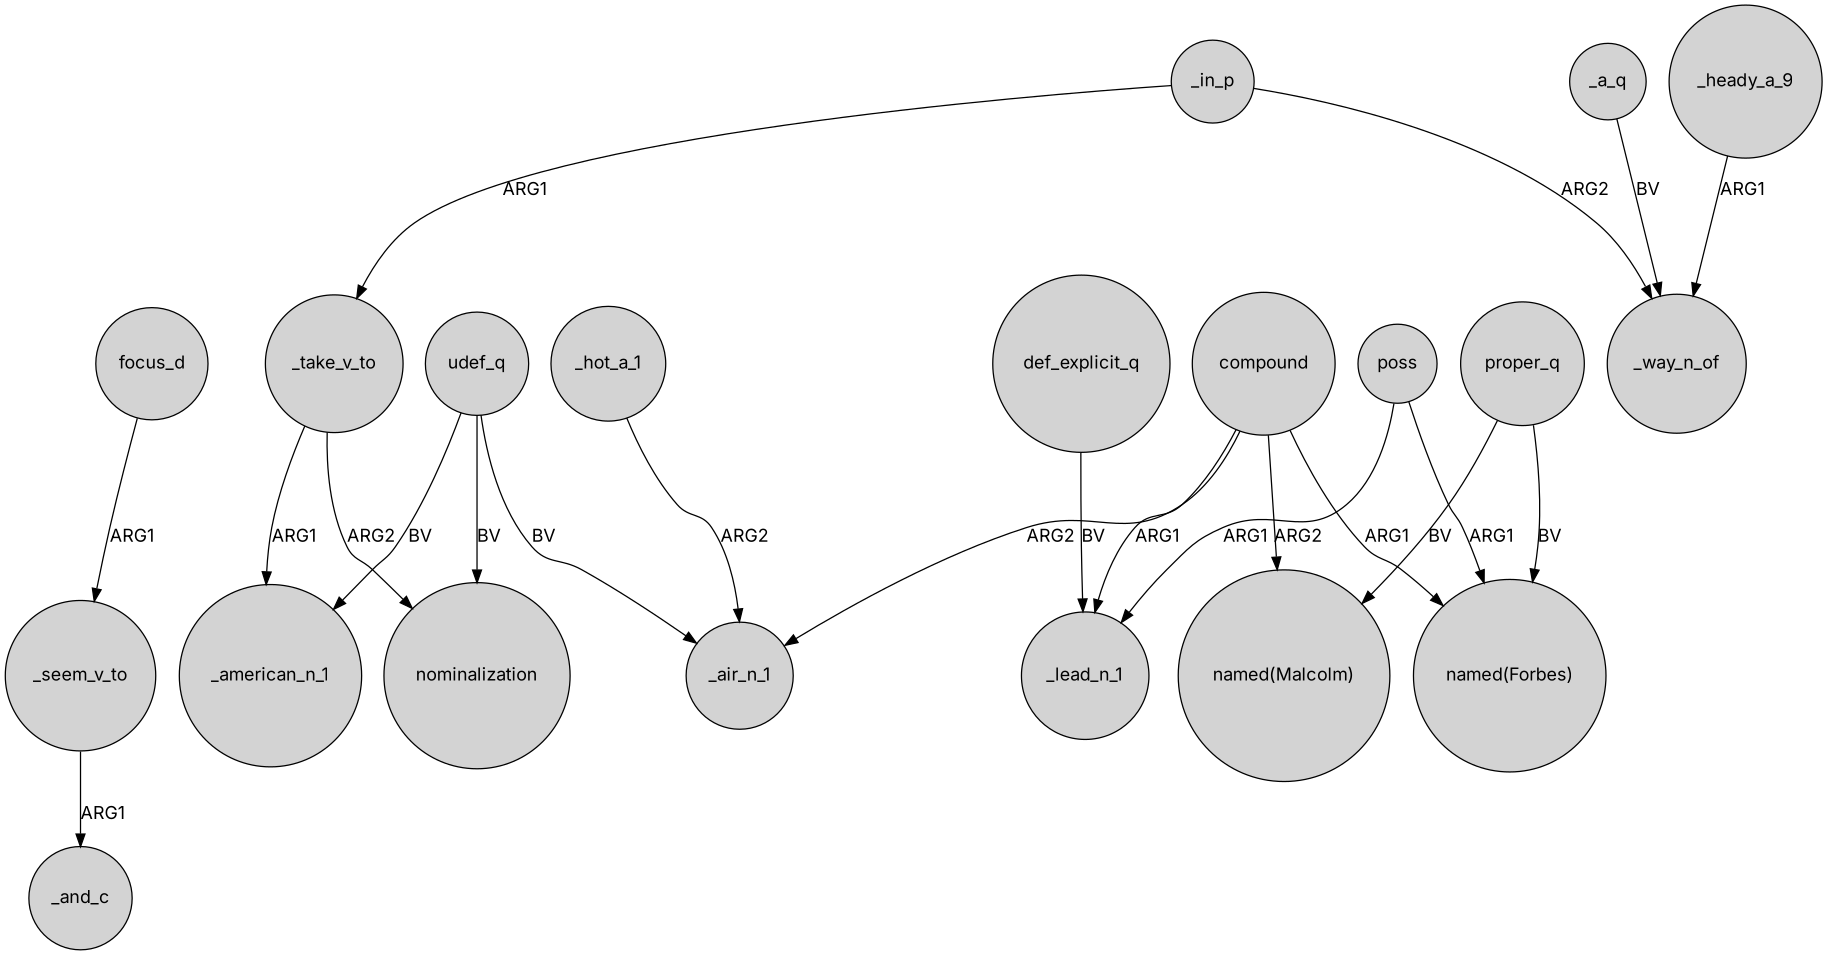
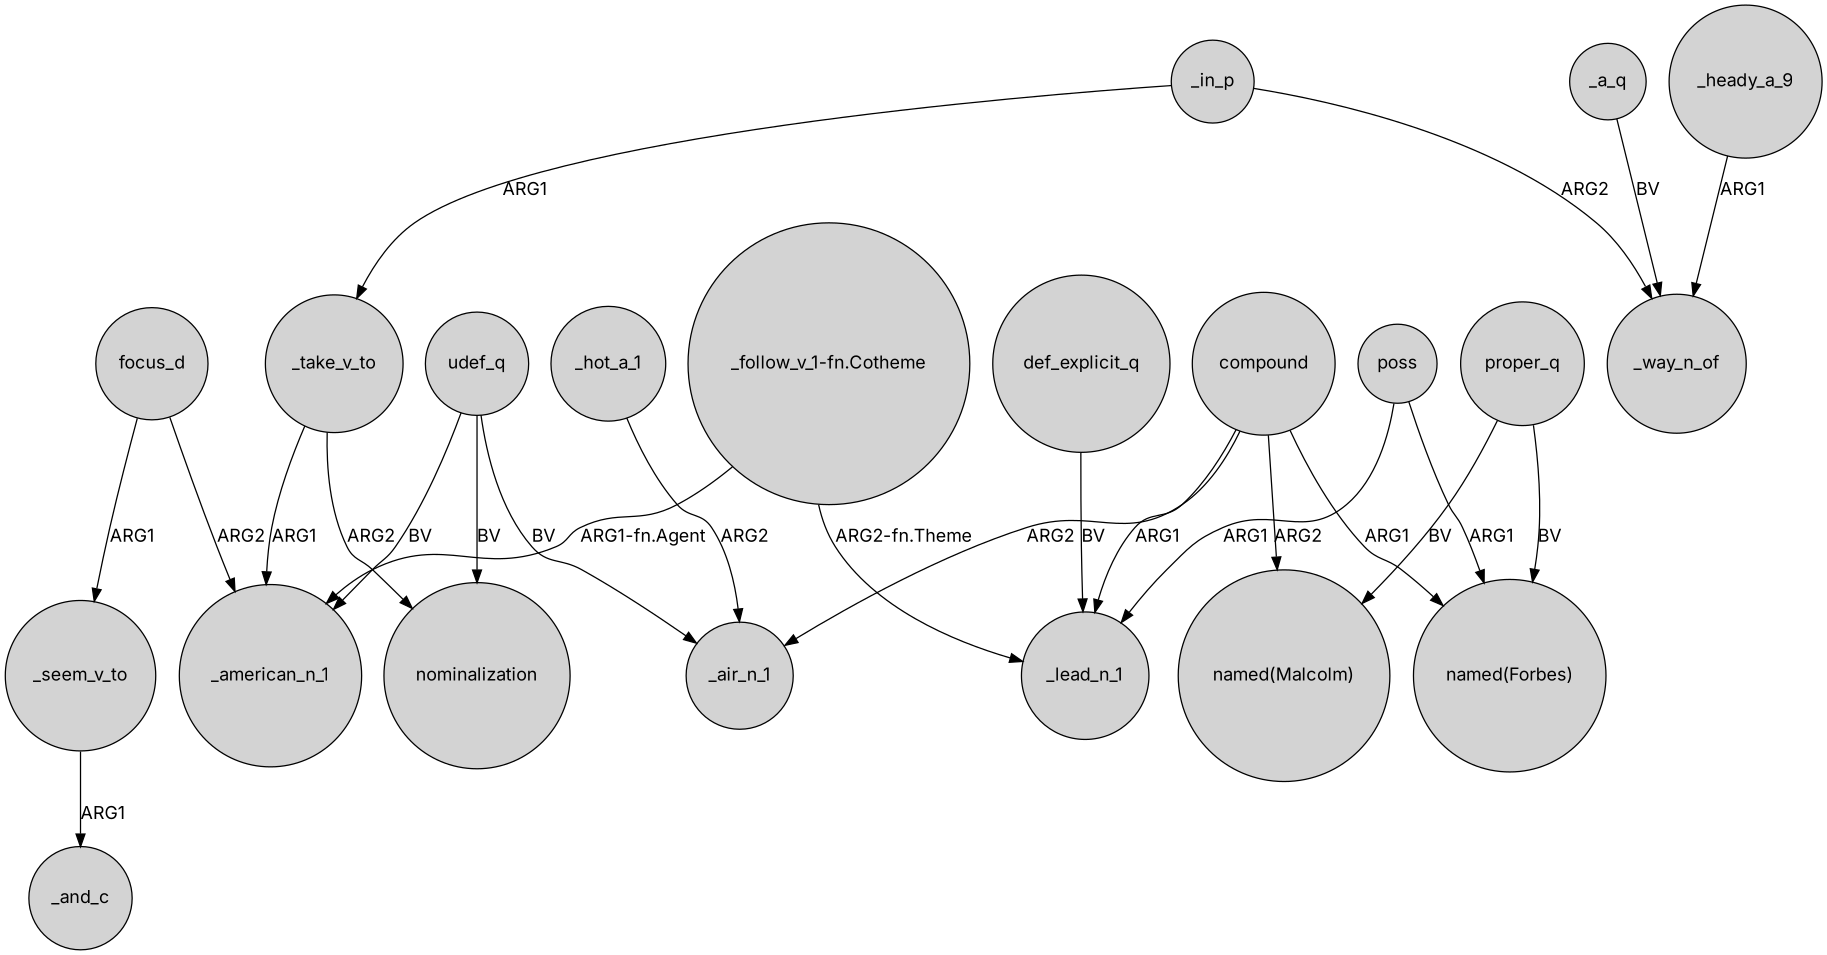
node "_follow_v_1-fn.Cotheme": added
edge "focus_d" -> "_american_n_1": added, label "ARG2"
